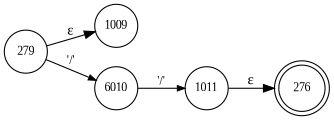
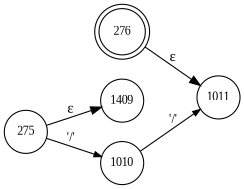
node "1009": label "1009" -> "1409"
node "279": label "279" -> "275"
node "6010": label "6010" -> "1010"
edge "1011" -> "276": reversed
